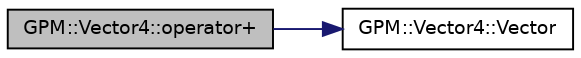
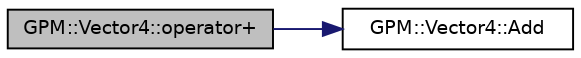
node "GPM::Vector4::Vector": label "GPM::Vector4::Vector" -> "GPM::Vector4::Add"
